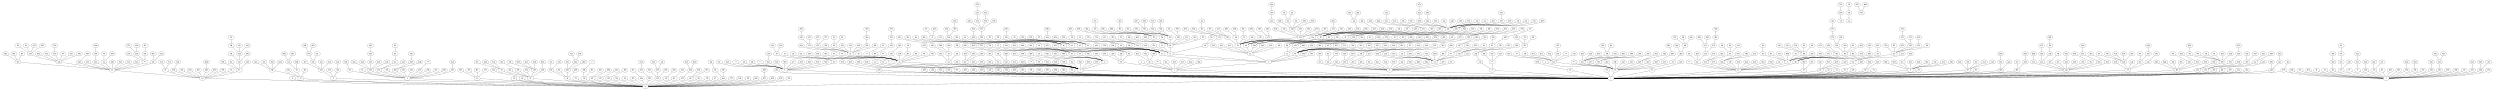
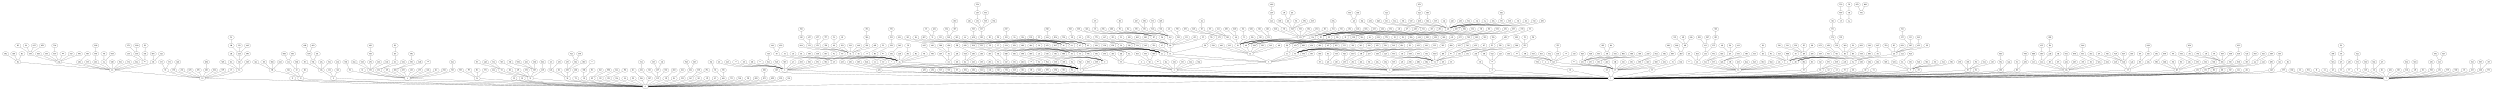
node "840": added
